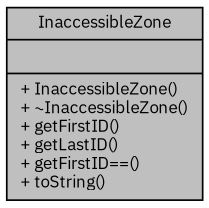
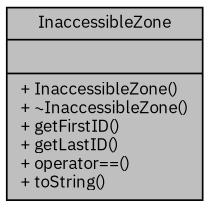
node "InaccessibleZone": text "+ getFirstID==()" -> "+ operator==()"
